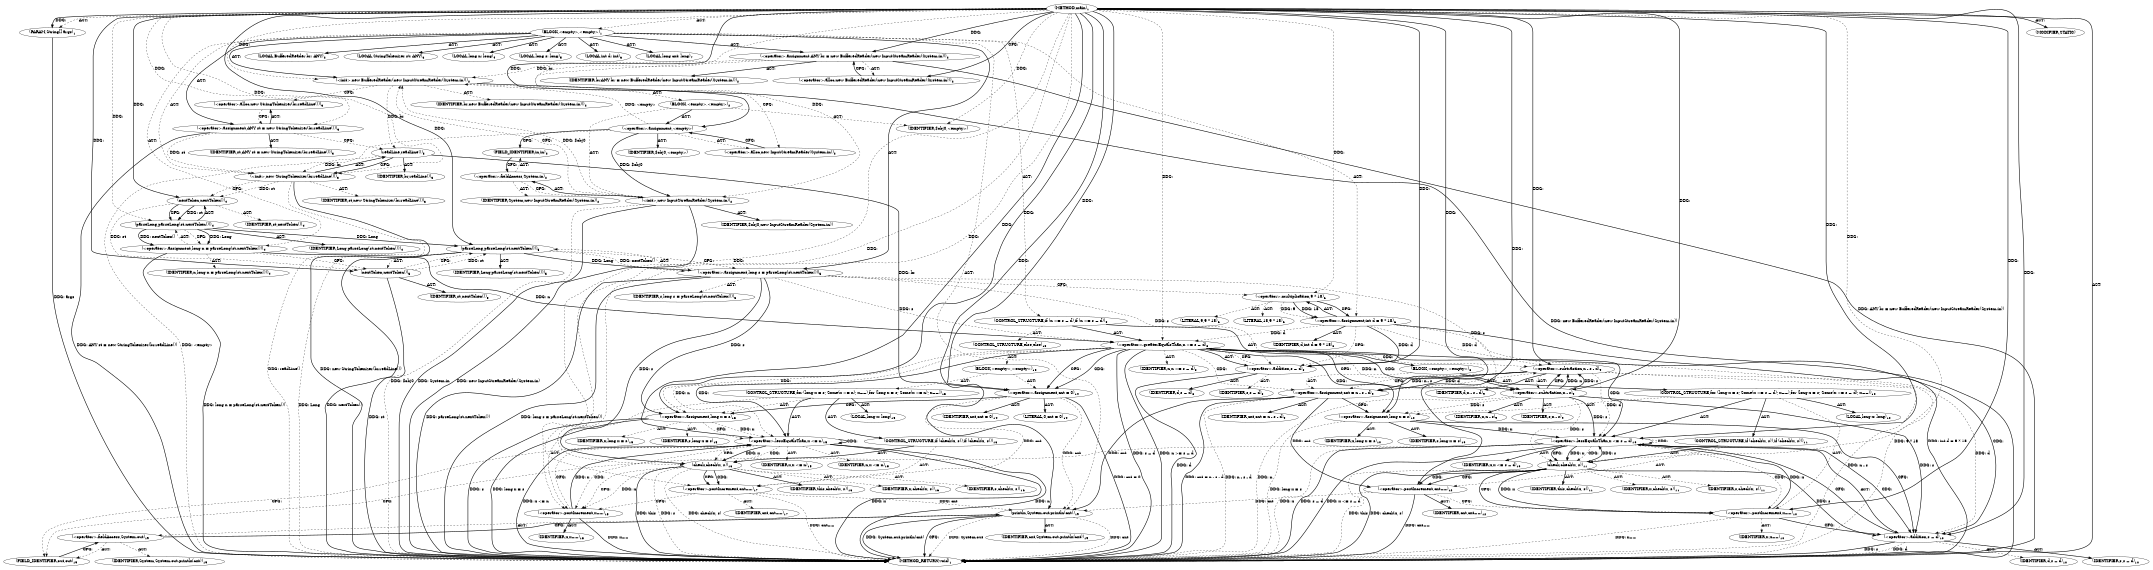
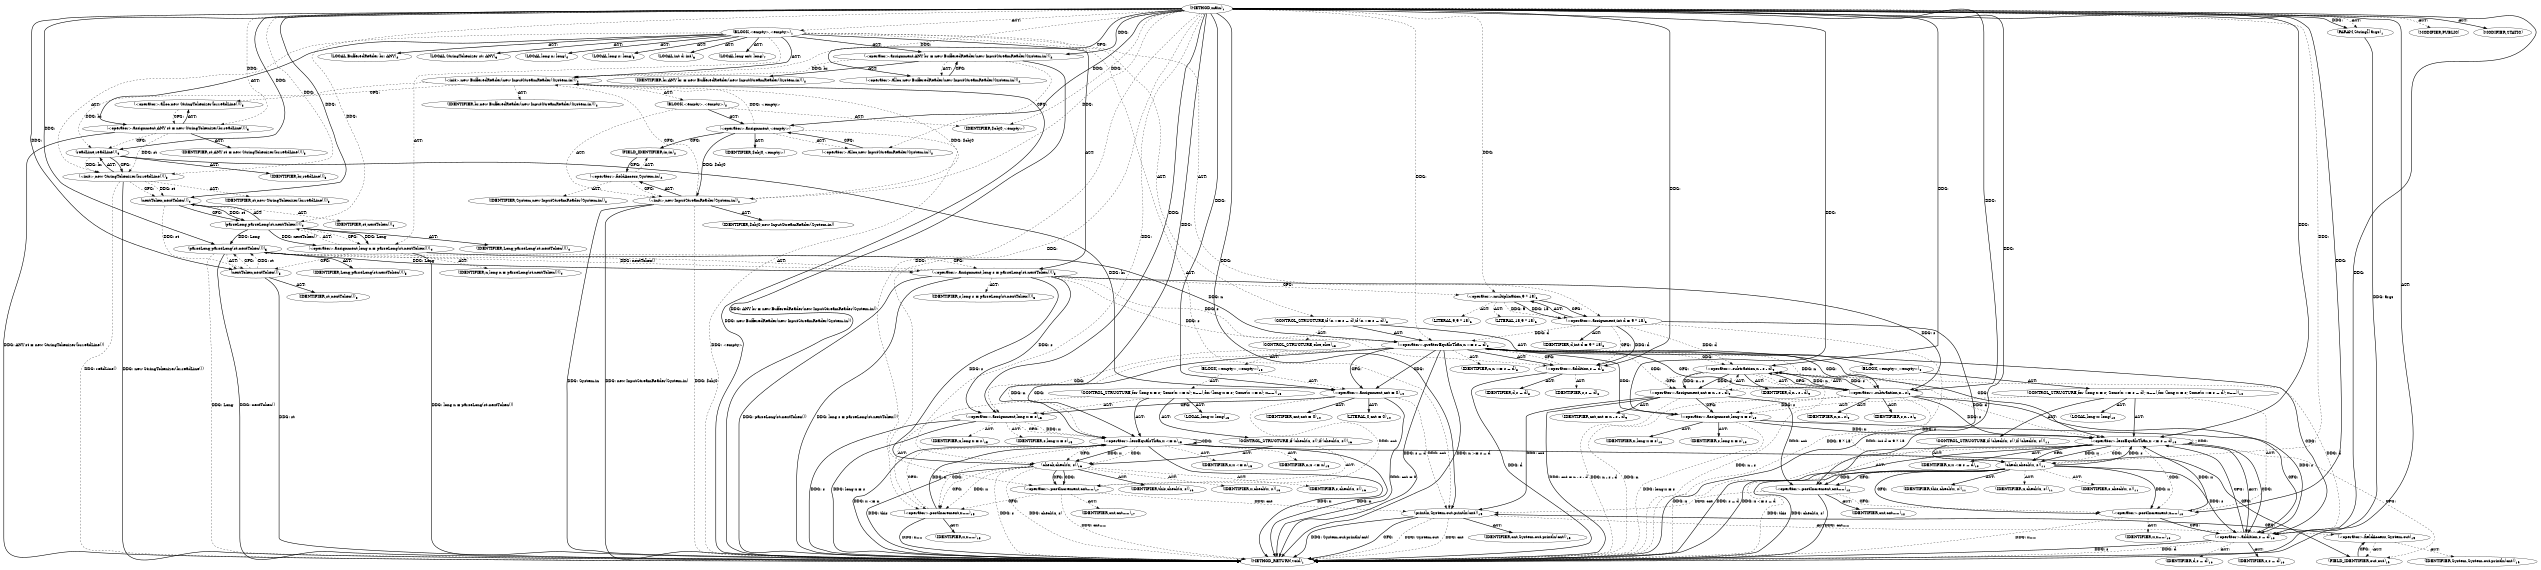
edge "(METHOD,main)" -> "(readLine,readLine())": added, label "DDG:"
node "(MODIFIER,PUBLIC)": added
edge "(<operator>.assignment,long s = parseLong(st.nextToken()))" -> "(<operator>.subtraction,n - s)": style dashed -> bold
edge "(<operator>.lessEqualsThan,x <= n)" -> "(FIELD_IDENTIFIER,out,out)": style dashed -> bold
